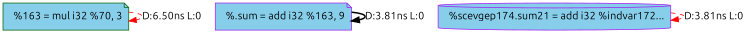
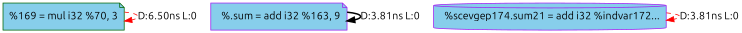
node "%163 = mul i32 %70, 3": label "%163 = mul i32 %70, 3" -> "%169 = mul i32 %70, 3"
